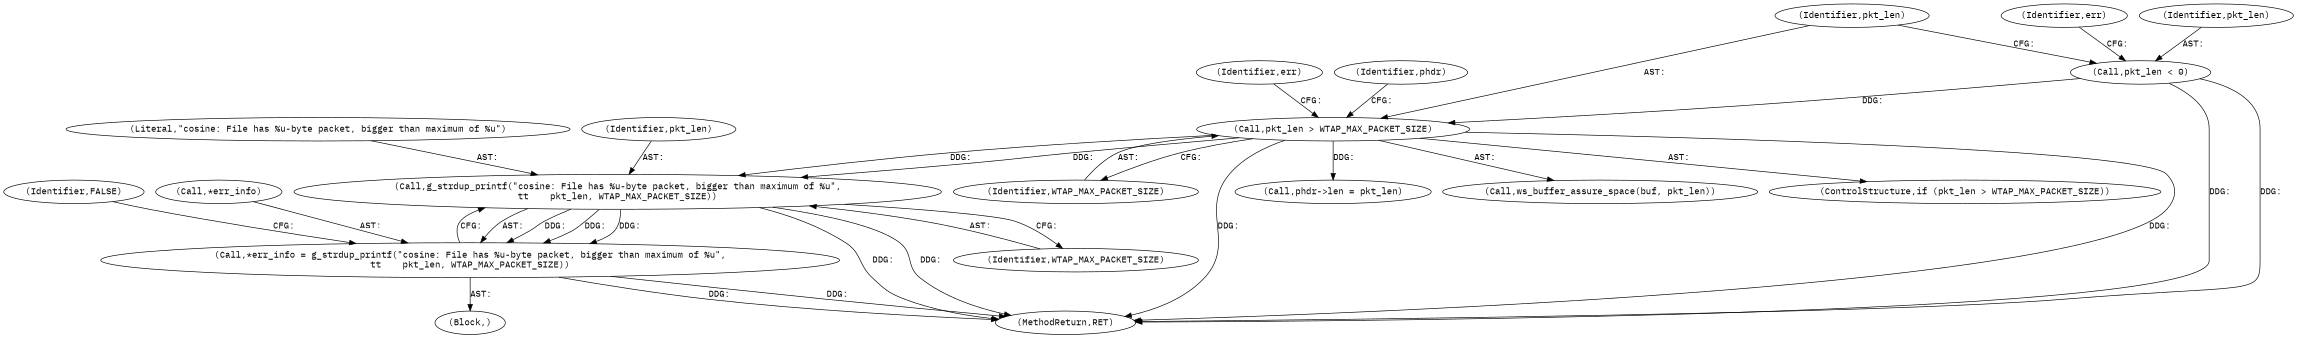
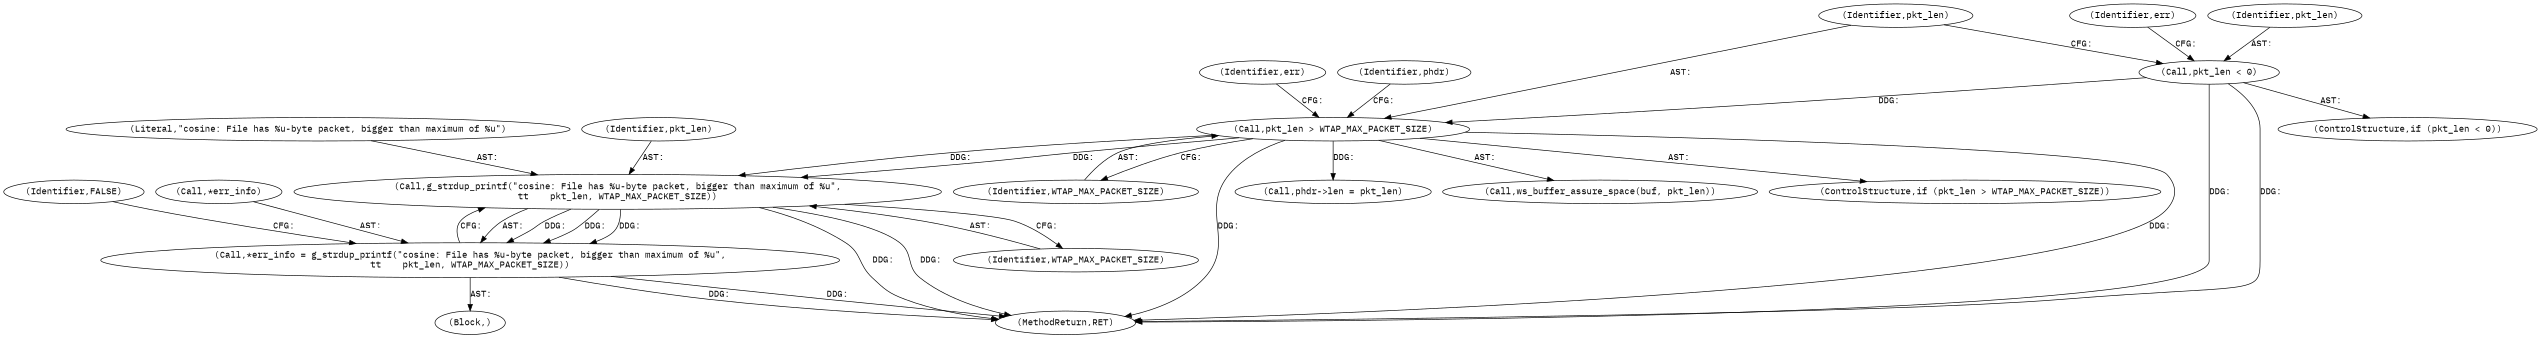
node "(ControlStructure,if (pkt_len < 0))": added
